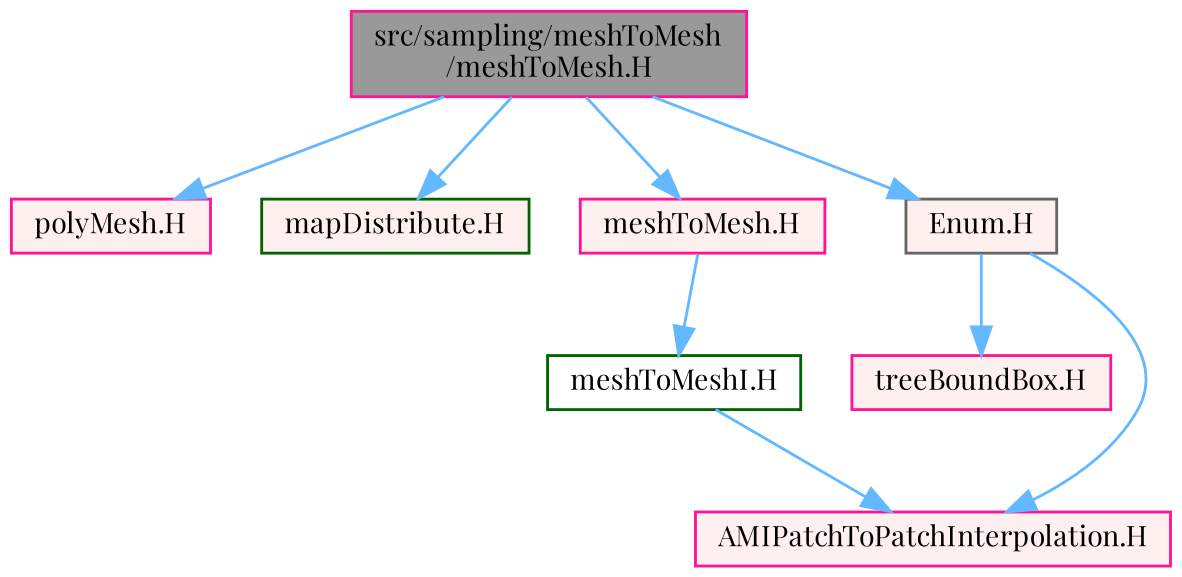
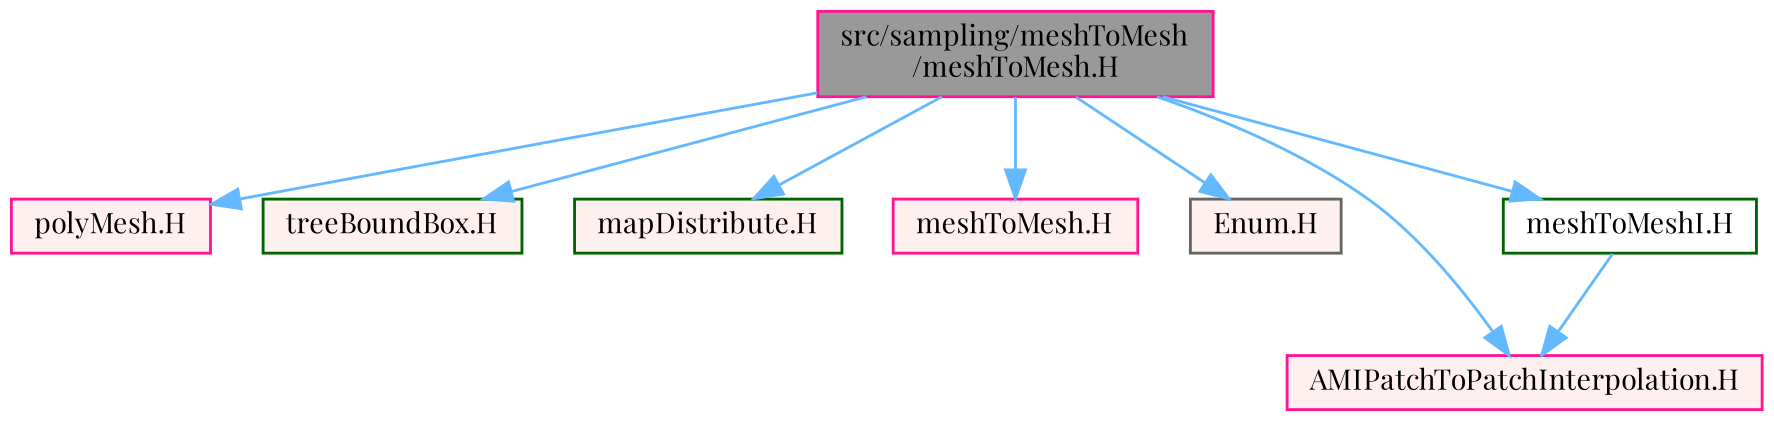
edge "meshToMesh.H" -> "meshToMeshI.H": now "src/sampling/meshToMesh /meshToMesh.H" -> "meshToMeshI.H"
edge "Enum.H" -> "treeBoundBox.H": now "src/sampling/meshToMesh /meshToMesh.H" -> "treeBoundBox.H"
edge "Enum.H" -> "AMIPatchToPatchInterpolation.H": now "src/sampling/meshToMesh /meshToMesh.H" -> "AMIPatchToPatchInterpolation.H"
node "treeBoundBox.H": color deeppink -> darkgreen
